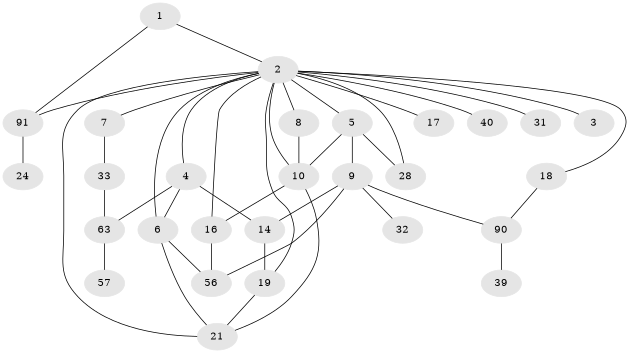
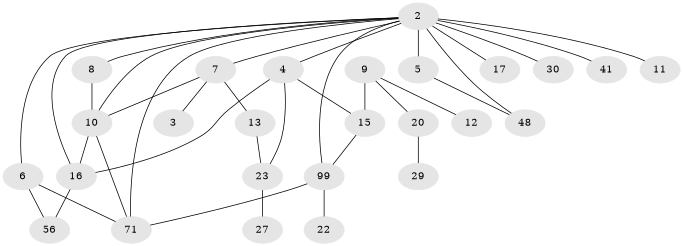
node "1": removed
edge "2" -- "3": now "7" -- "3"
node "91": label "91" -> "11"
node "40": label "40" -> "30"
node "31": label "31" -> "41"
edge "5" -- "10": now "7" -- "10"
edge "5" -- "9": removed
node "24": removed
node "33": label "33" -> "13"
node "28": label "28" -> "48"
node "18": removed
edge "4" -- "6": now "4" -- "16"
node "63": label "63" -> "23"
node "14": label "14" -> "15"
node "22": added
node "32": label "32" -> "12"
node "90": label "90" -> "20"
edge "9" -- "56": removed
node "57": label "57" -> "27"
node "19": label "19" -> "99"
node "39": label "39" -> "29"
node "21": label "21" -> "71"
